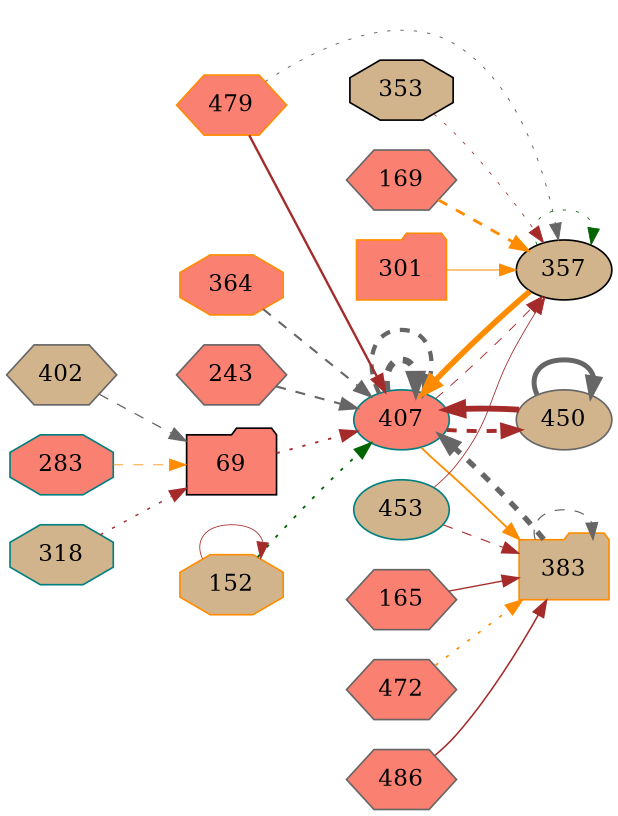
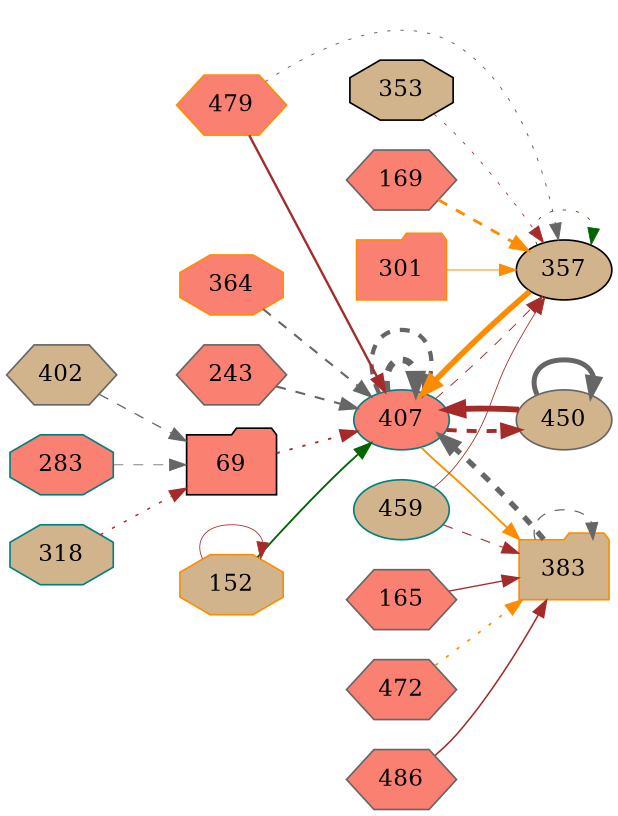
edge "283" -> "69": color darkorange -> gray40
edge "152" -> "407": style dotted -> bold
node "453": label "453" -> "459"
